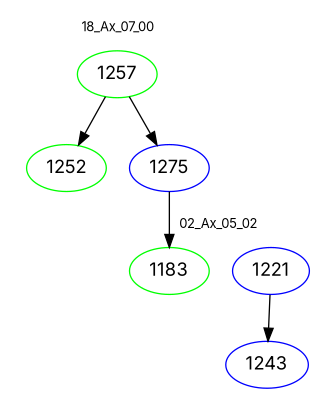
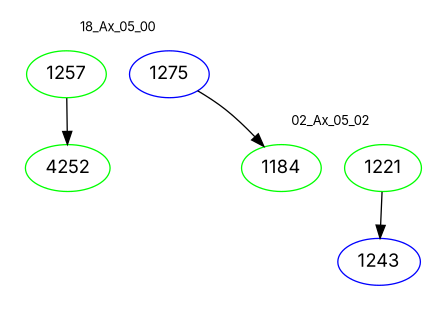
cluster "18_Ax_07_00": label "18_Ax_07_00" -> "18_Ax_05_00"
edge "1257" -> "1275": removed
node "1252": label "1252" -> "4252"
node "1183": label "1183" -> "1184"
node "1221": color blue -> green
